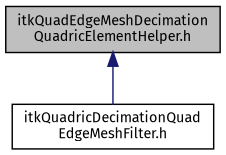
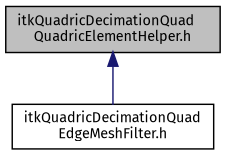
node "itkQuadEdgeMeshDecimation QuadricElementHelper.h": label "itkQuadEdgeMeshDecimation QuadricElementHelper.h" -> "itkQuadricDecimationQuad QuadricElementHelper.h"
